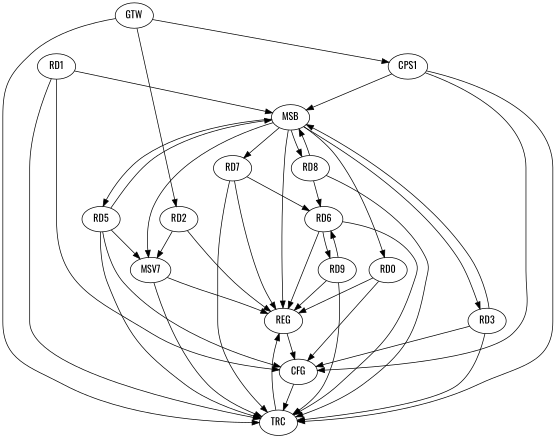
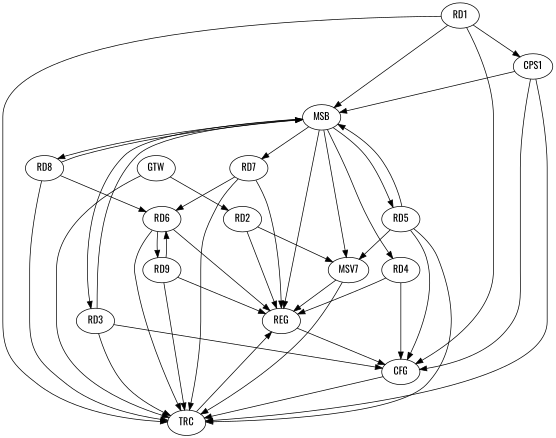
edge "GTW" -> "CPS1": now "RD1" -> "CPS1"
node "RD0": label "RD0" -> "RD4"
